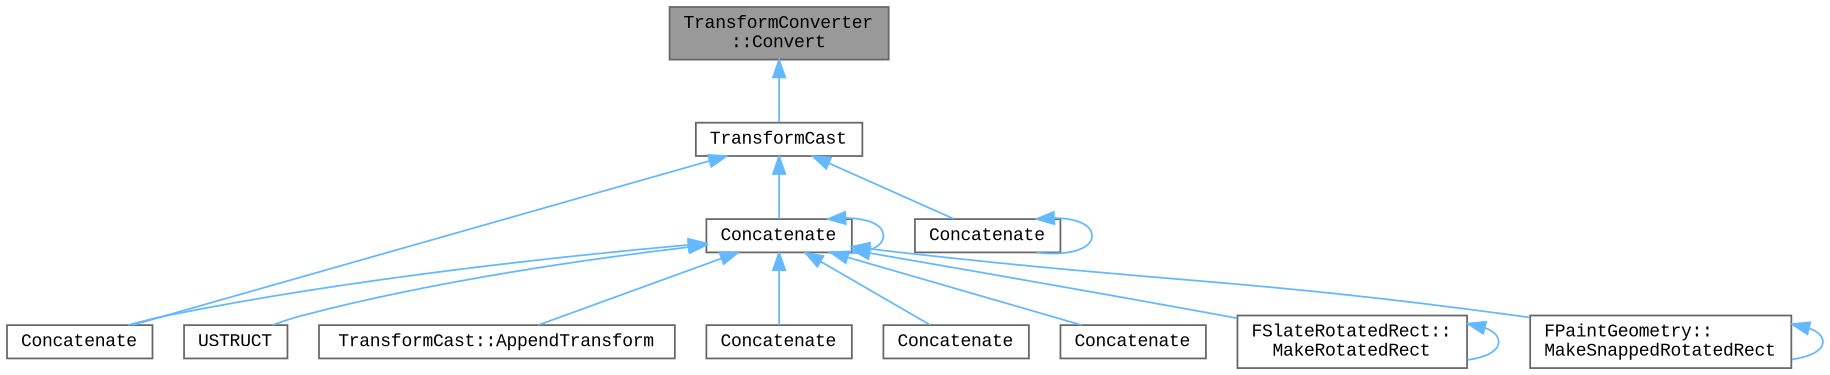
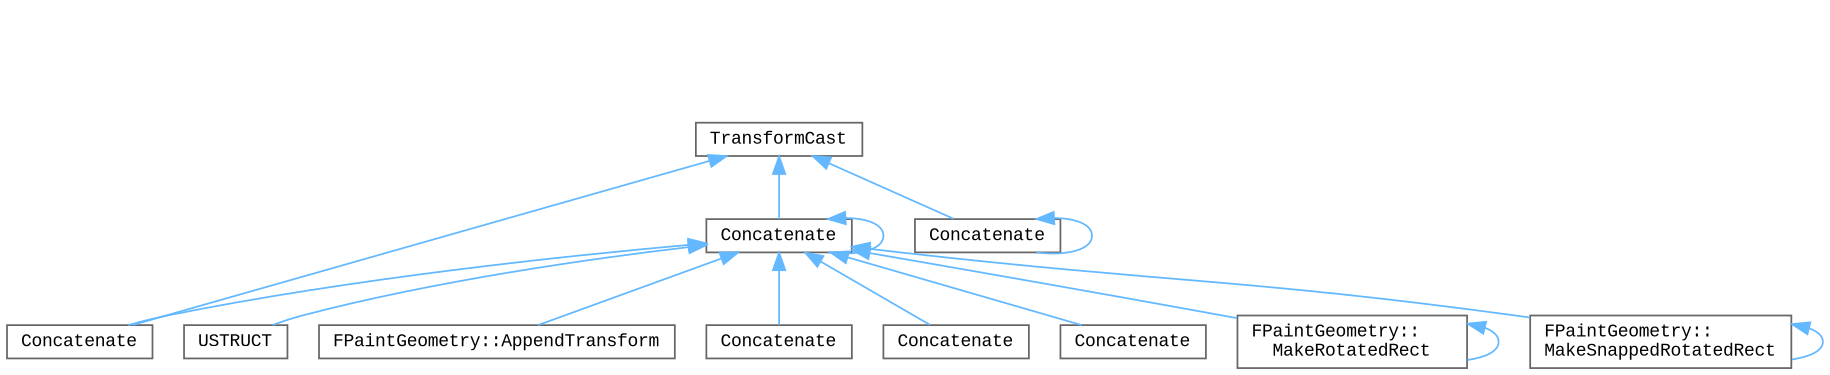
node "TransformConverter ::Convert": removed
node "TransformCast::AppendTransform": label "TransformCast::AppendTransform" -> "FPaintGeometry::AppendTransform"
node "FSlateRotatedRect:: MakeRotatedRect": label "FSlateRotatedRect:: MakeRotatedRect" -> "FPaintGeometry:: MakeRotatedRect"
